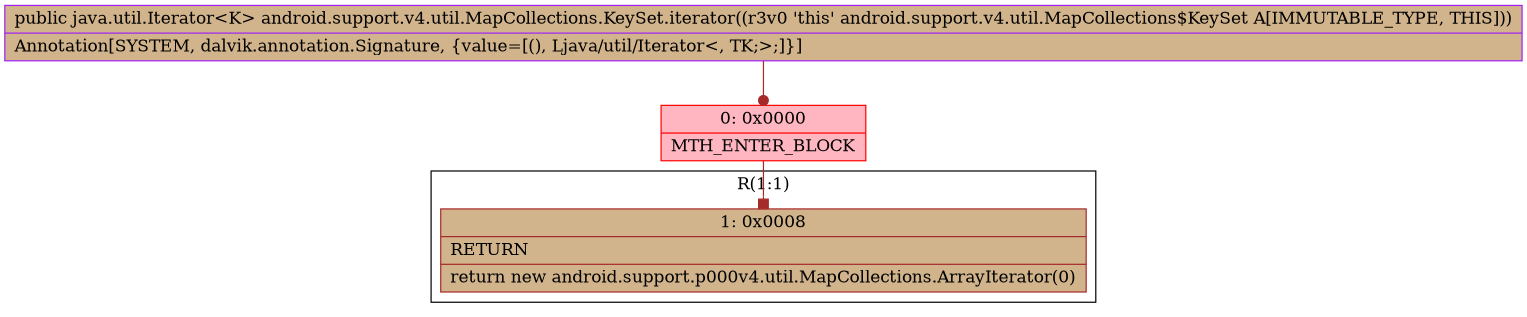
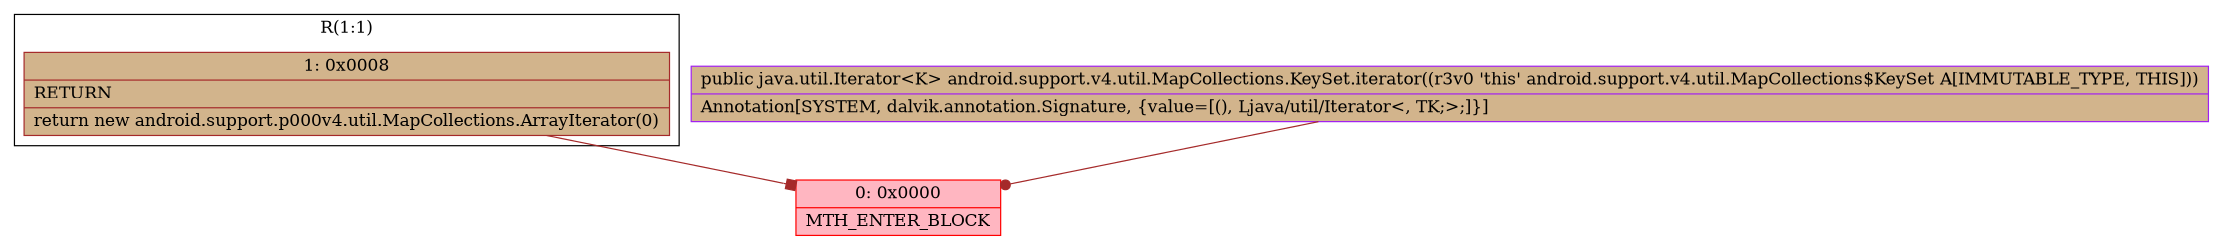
edge "0: 0x0000" -> "1: 0x0008": reversed
